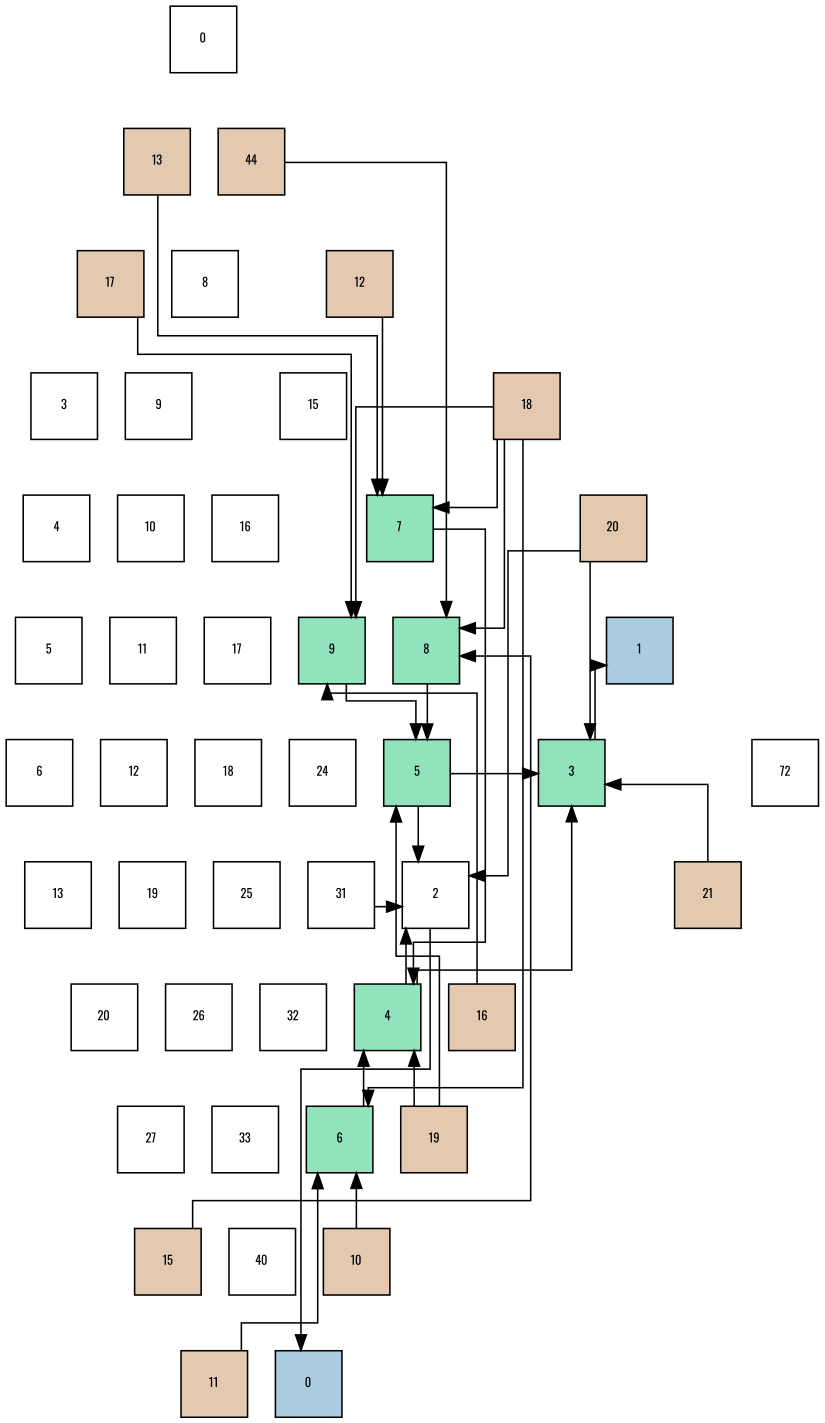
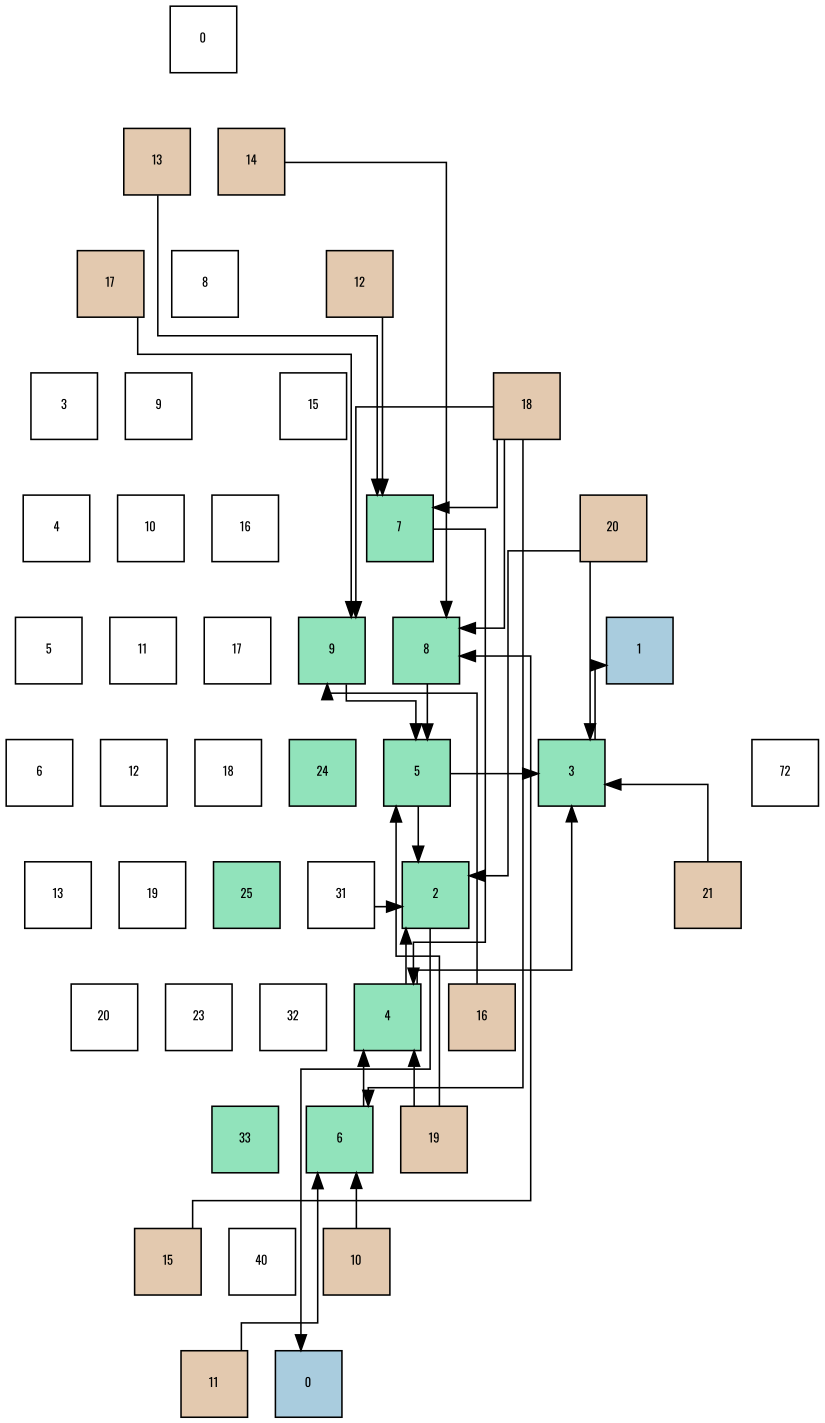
node "44": label "44" -> "14"
node "24": fillcolor #ffffff -> #91e3bb
node "25": fillcolor #ffffff -> #91e3bb
node "2": fillcolor #ffffff -> #91e3bb
node "26": label "26" -> "23"
node "27": removed
node "33": fillcolor #ffffff -> #91e3bb
